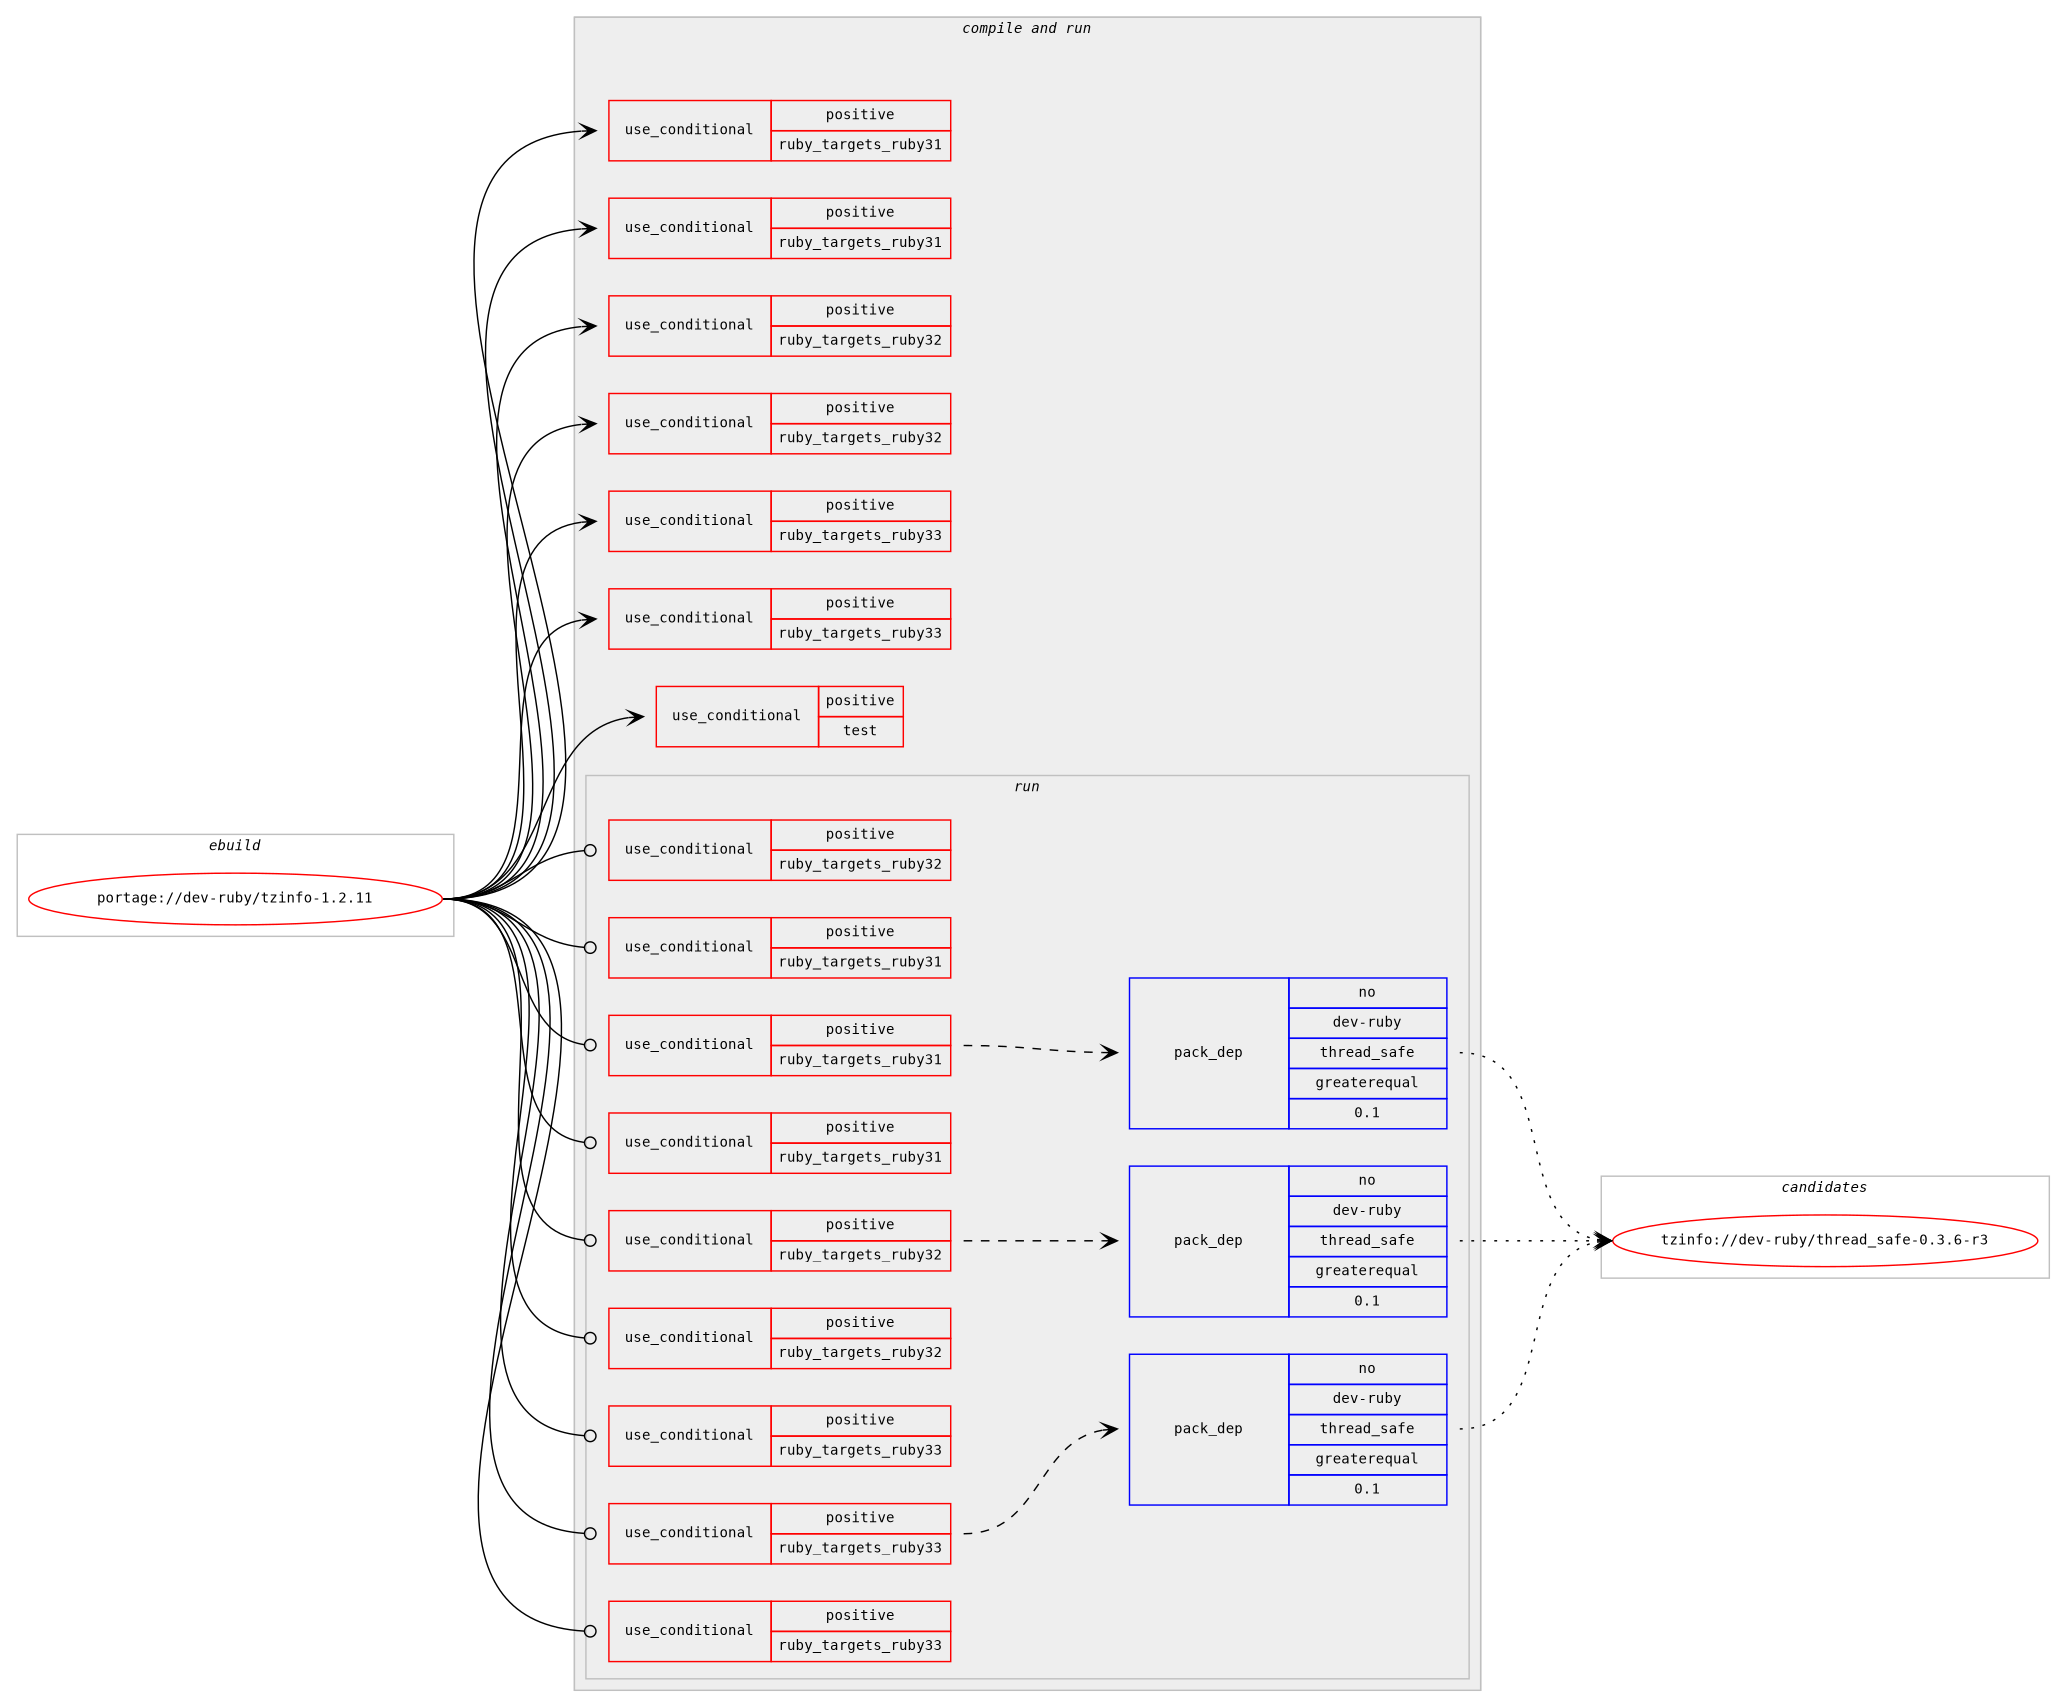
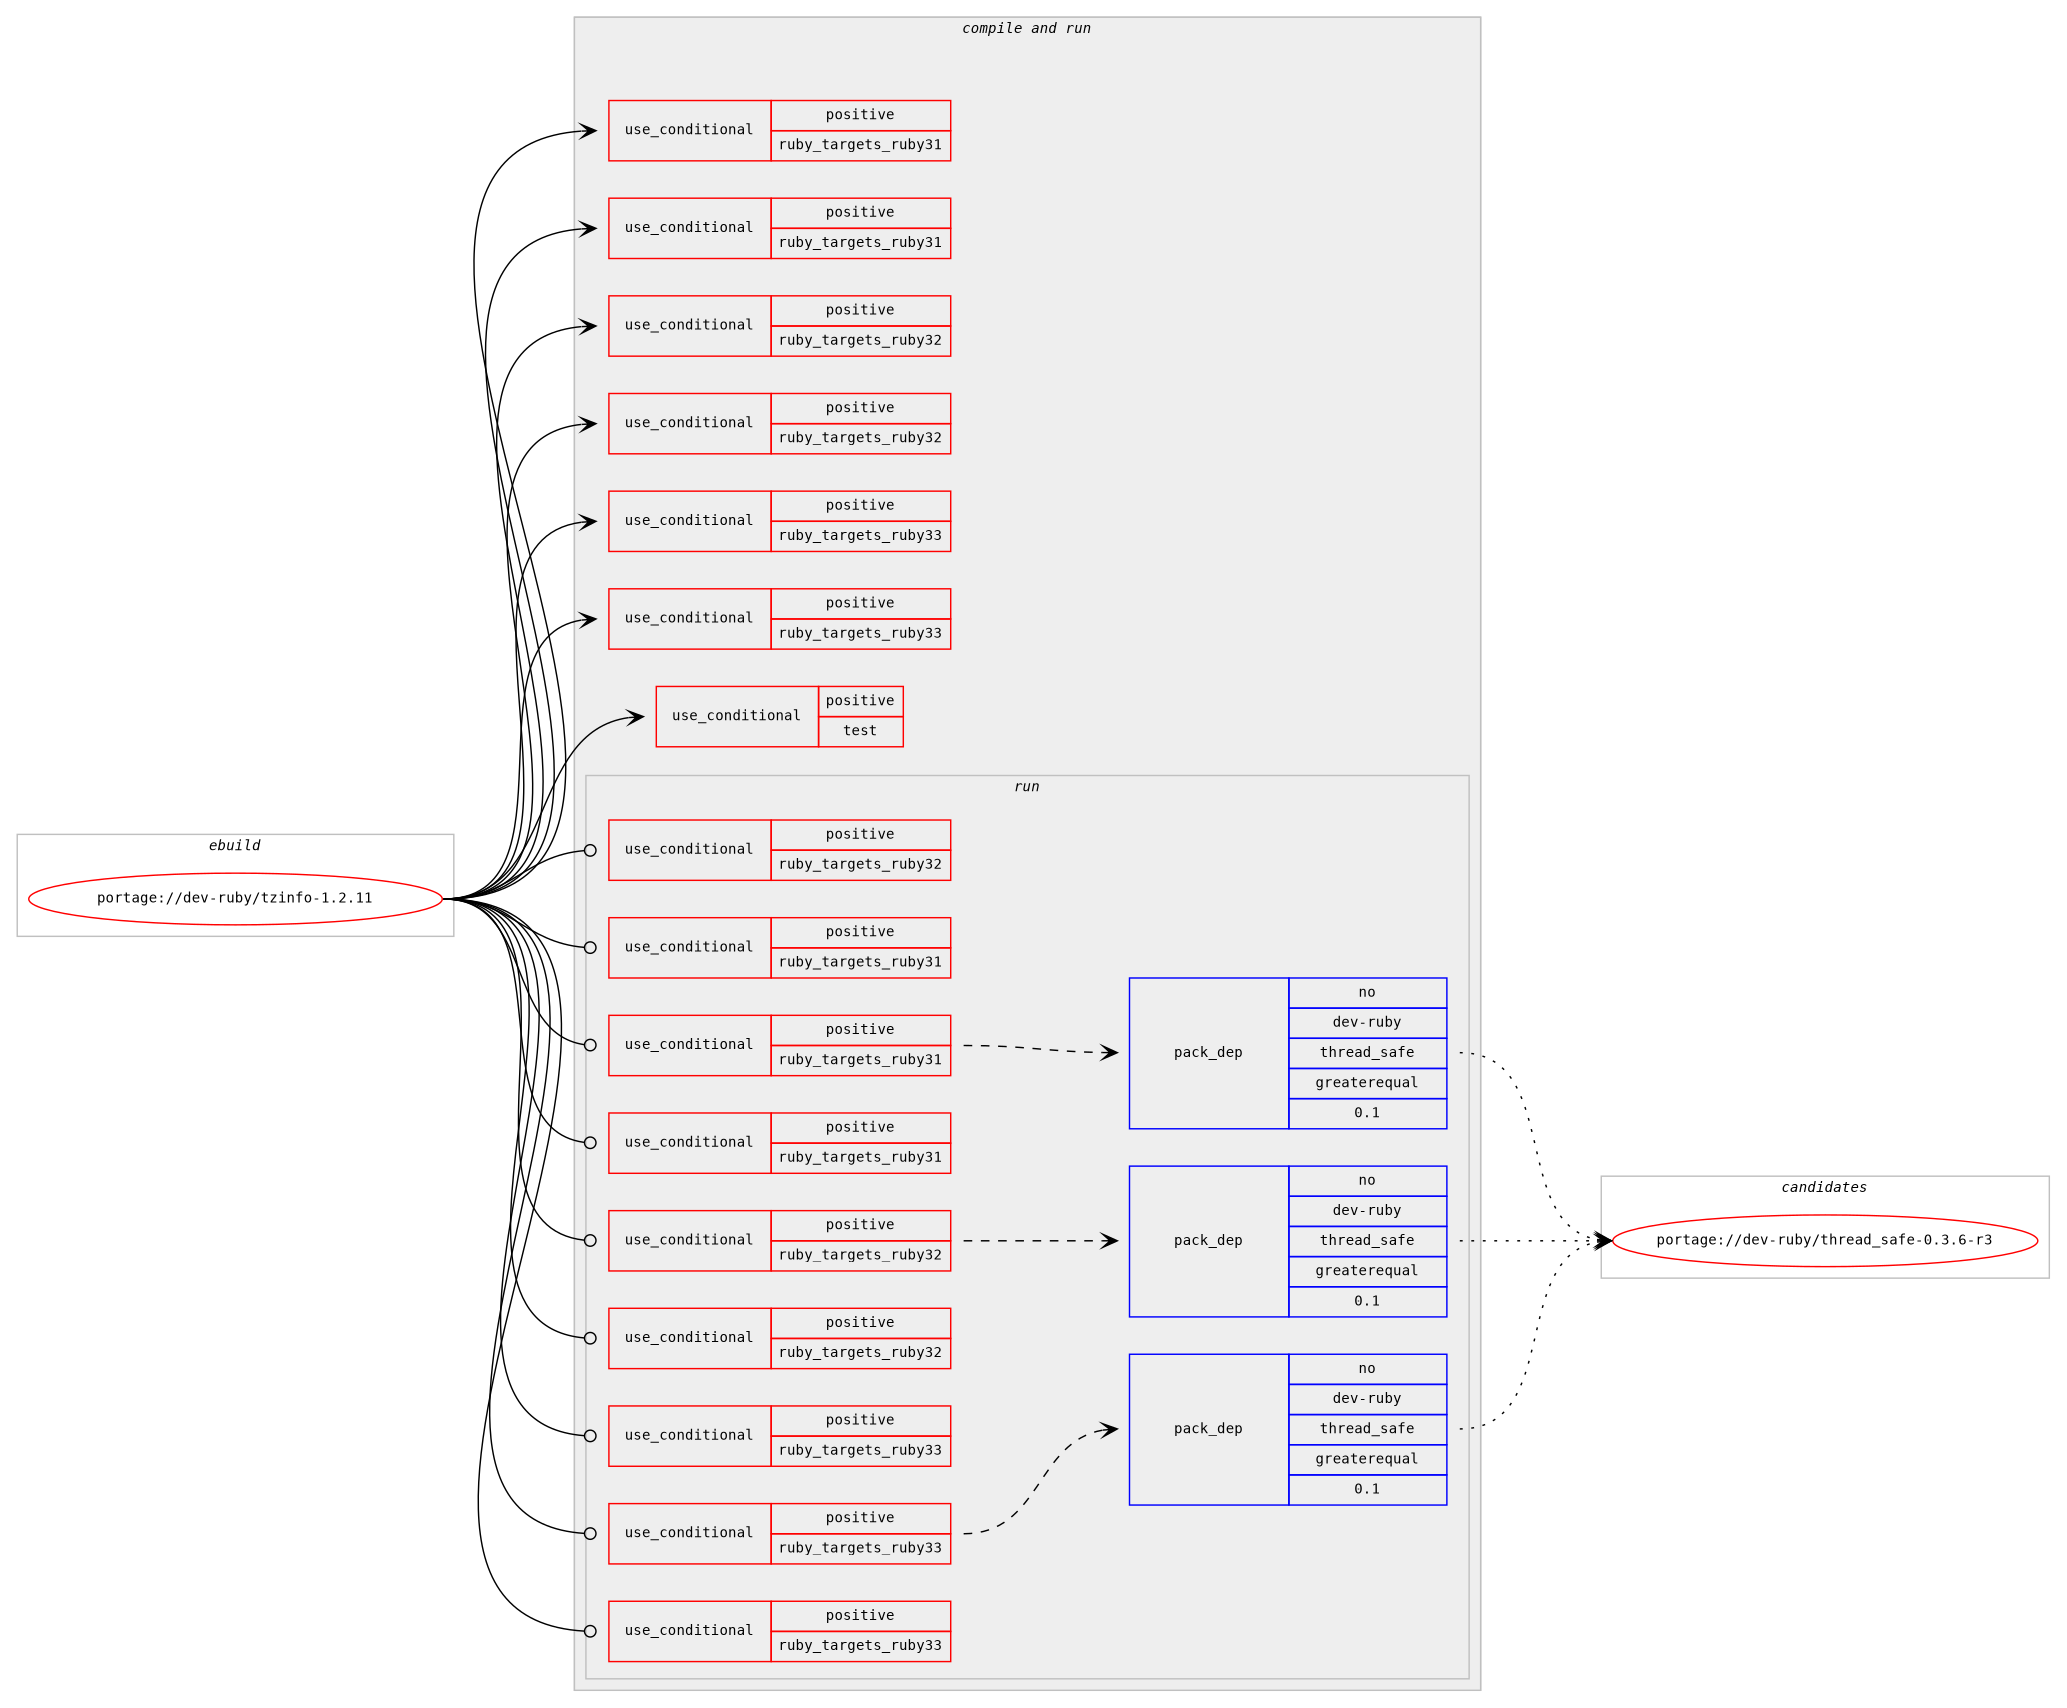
node "tzinfo://dev-ruby/thread_safe-0.3.6-r3": label "tzinfo://dev-ruby/thread_safe-0.3.6-r3" -> "portage://dev-ruby/thread_safe-0.3.6-r3"
